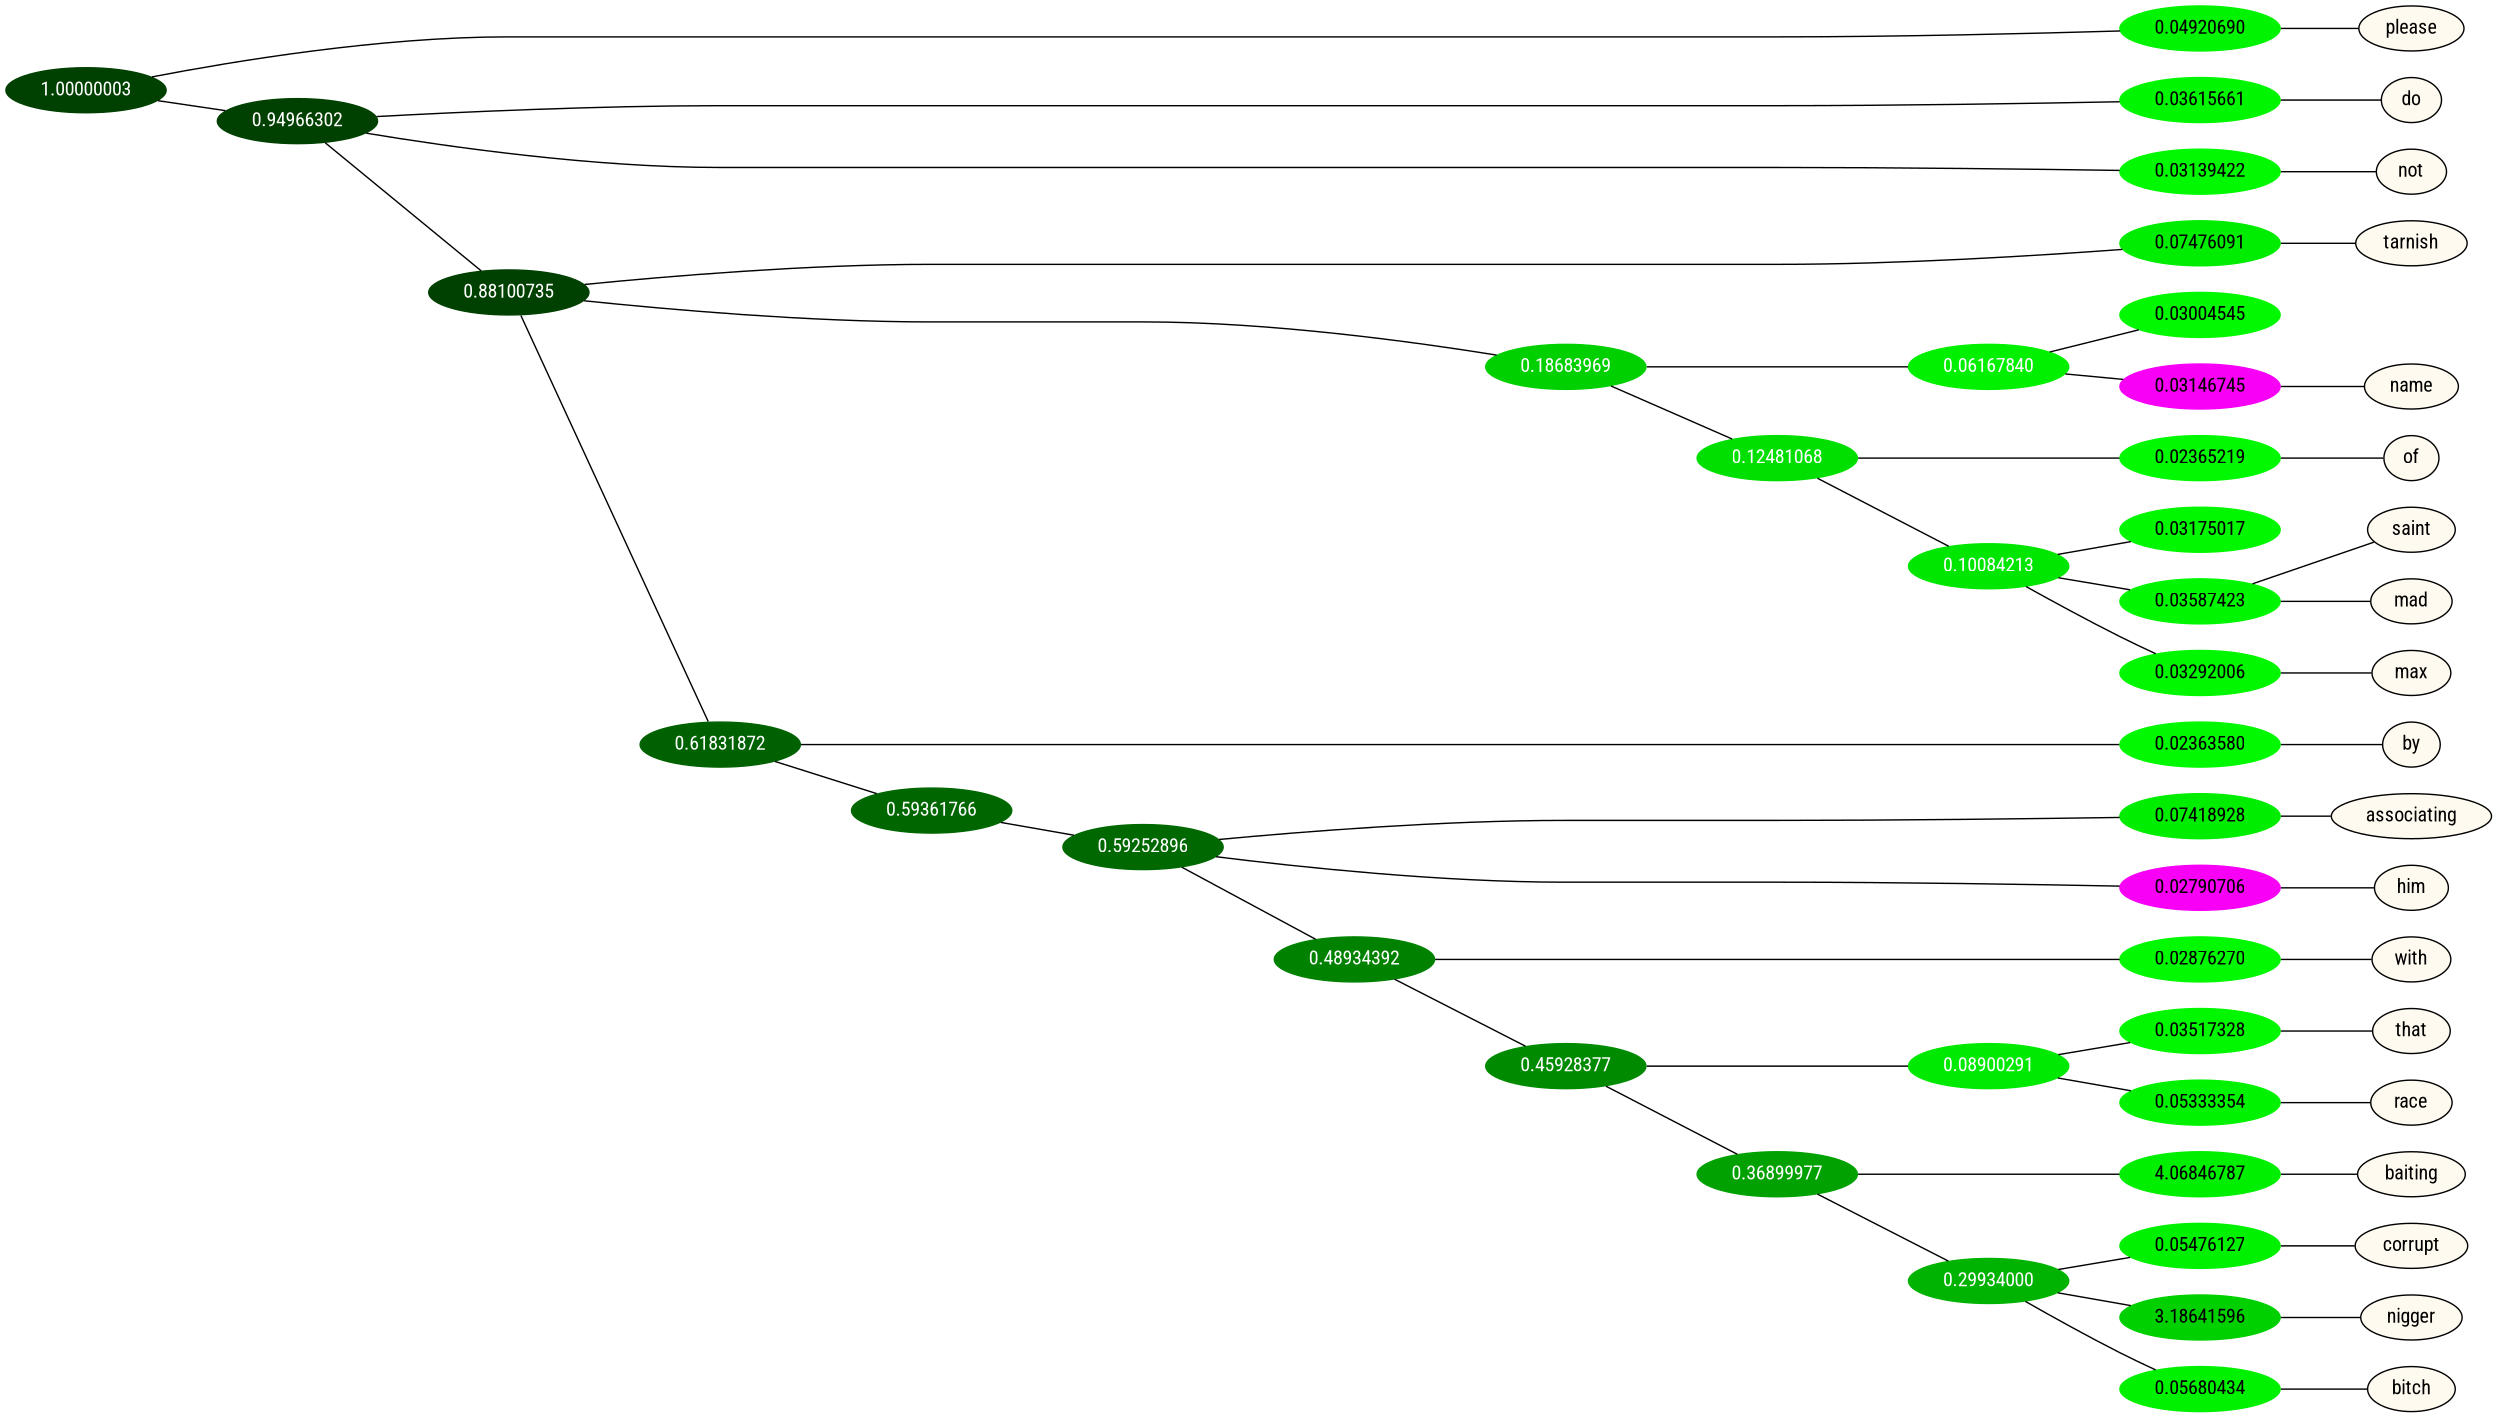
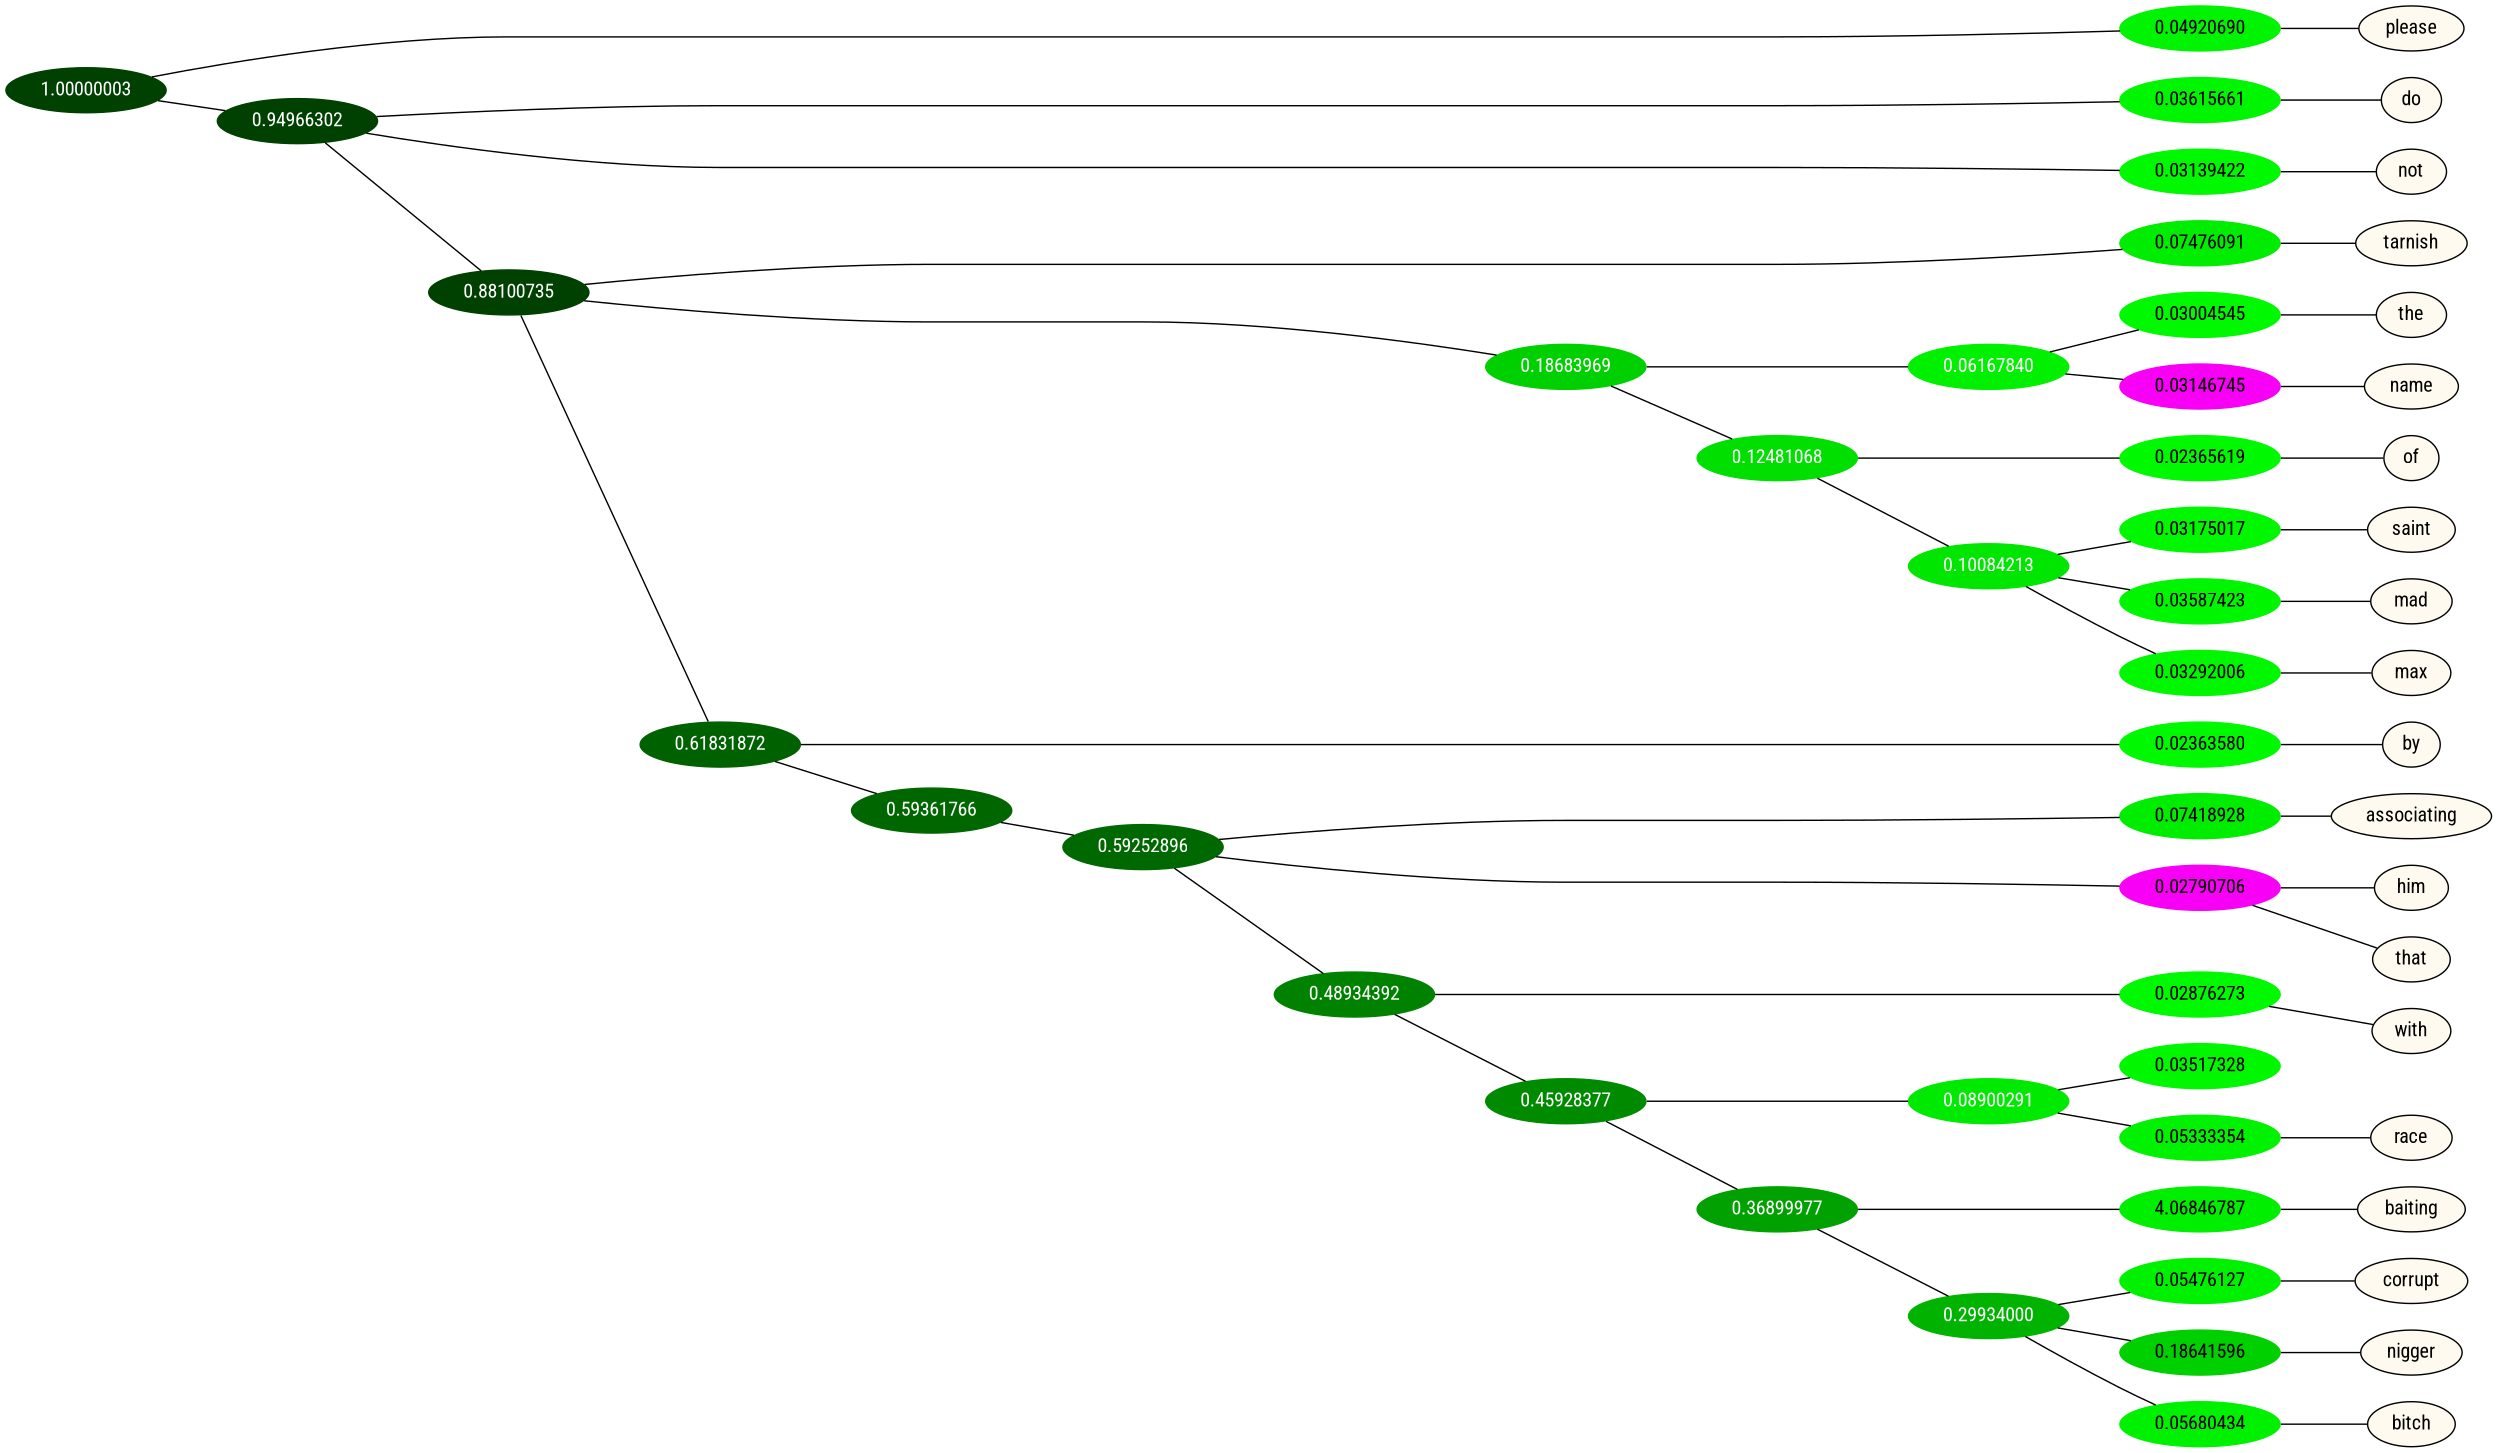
node "the": added
node "0.02365219": label "0.02365219" -> "0.02365619"
edge "saint" -- "0.03587423": now "saint" -- "0.03175017"
node "0.02876270": label "0.02876270" -> "0.02876273"
edge "0.03517328" -- "that": now "0.02790706" -- "that"
node "3.18641596": label "3.18641596" -> "0.18641596"
